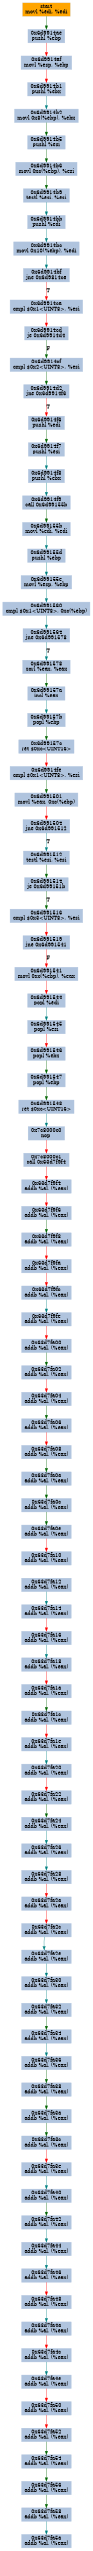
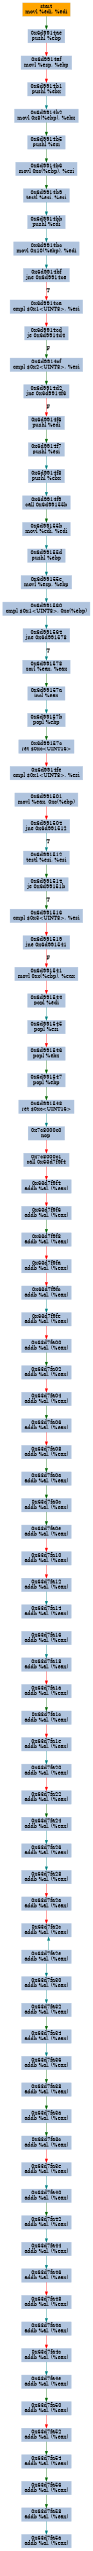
node "0x6d9914bf jne 0x6d9814ca": label "0x6d9914bf jne 0x6d9814ca" -> "0x6d9914bf jne 0x6d9914ca"
edge "0x6d9914d2 jne 0x6d9914f6" -> "0x6d9914f6 pushl %edi": label "T" -> "F"
edge "0x6d9914fe cmpl $0x1<UINT8>, %esi" -> "0x6d991501 movl %eax, 0xc(%ebp)": removed
edge "0x63d7fa10 addb %al, (%eax)" -> "0x63d7fa12 addb %al, (%eax)": added
edge "0x63d7fa14 addb %al, (%eax)" -> "0x63d7fa16 addb %al, (%eax)": removed
edge "0x63d7fa2c addb %al, (%eax)" -> "0x63d7fa2e addb %al, (%eax)": reversed
edge "0x63d7fa4e addb %al, (%eax)" -> "0x63d7fa50 addb %al, (%eax)": color red -> darkgreen
